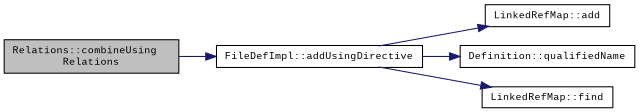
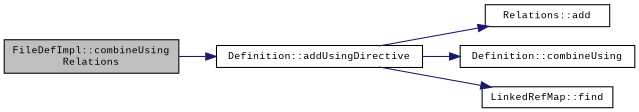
node "LinkedRefMap::add": label "LinkedRefMap::add" -> "Relations::add"
node "Relations::combineUsing Relations": label "Relations::combineUsing Relations" -> "FileDefImpl::combineUsing Relations"
node "FileDefImpl::addUsingDirective": label "FileDefImpl::addUsingDirective" -> "Definition::addUsingDirective"
node "Definition::qualifiedName": label "Definition::qualifiedName" -> "Definition::combineUsing"
